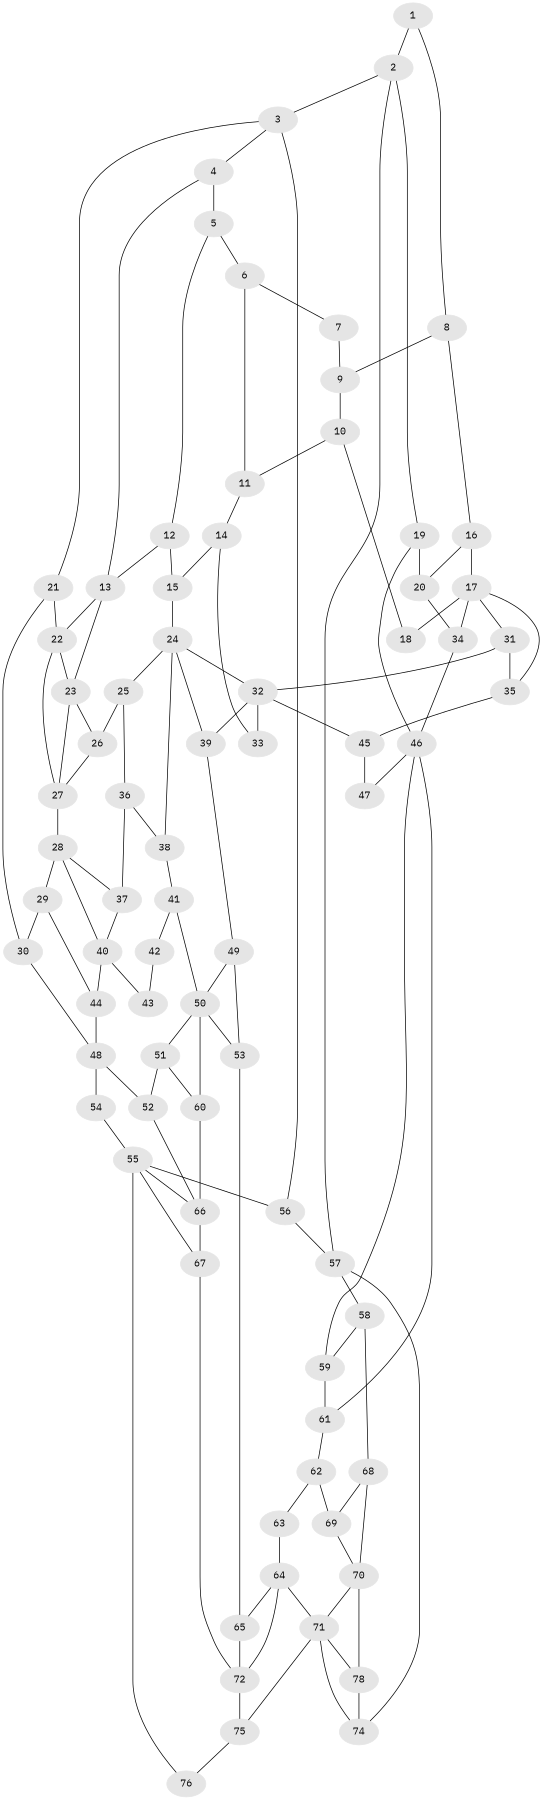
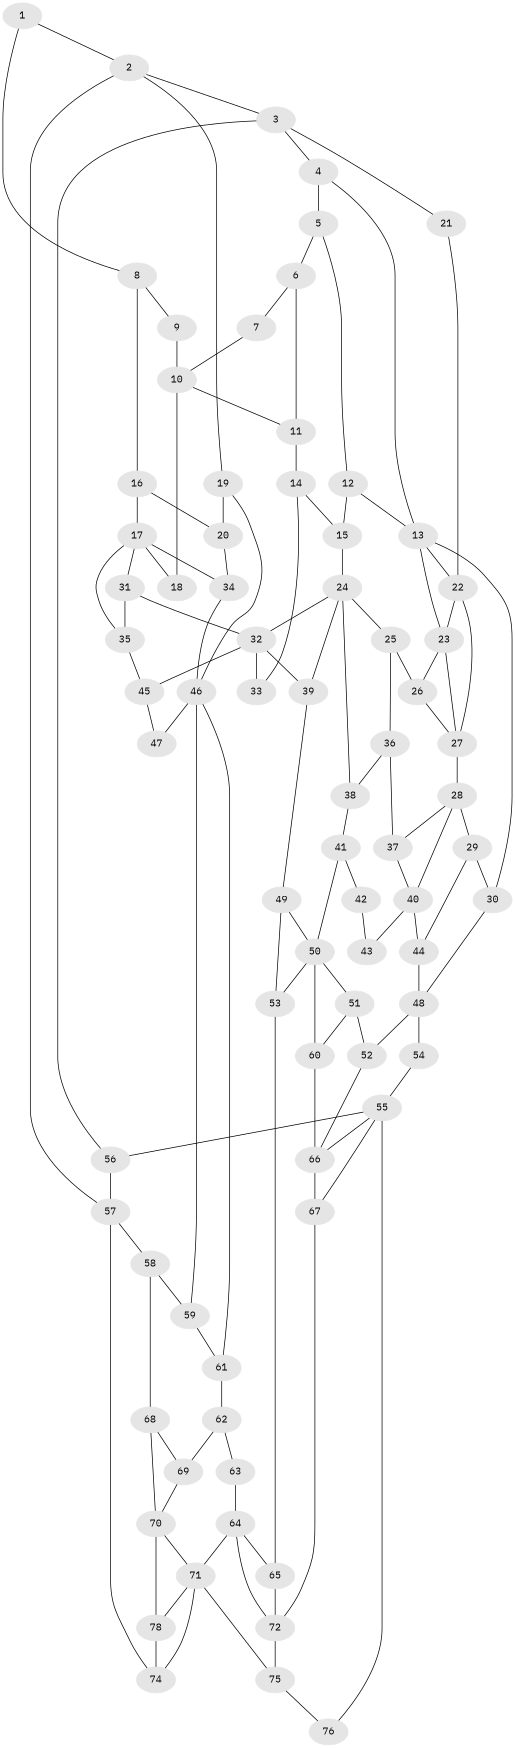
edge "7" -- "9": now "7" -- "10"
edge "21" -- "30": now "13" -- "30"
